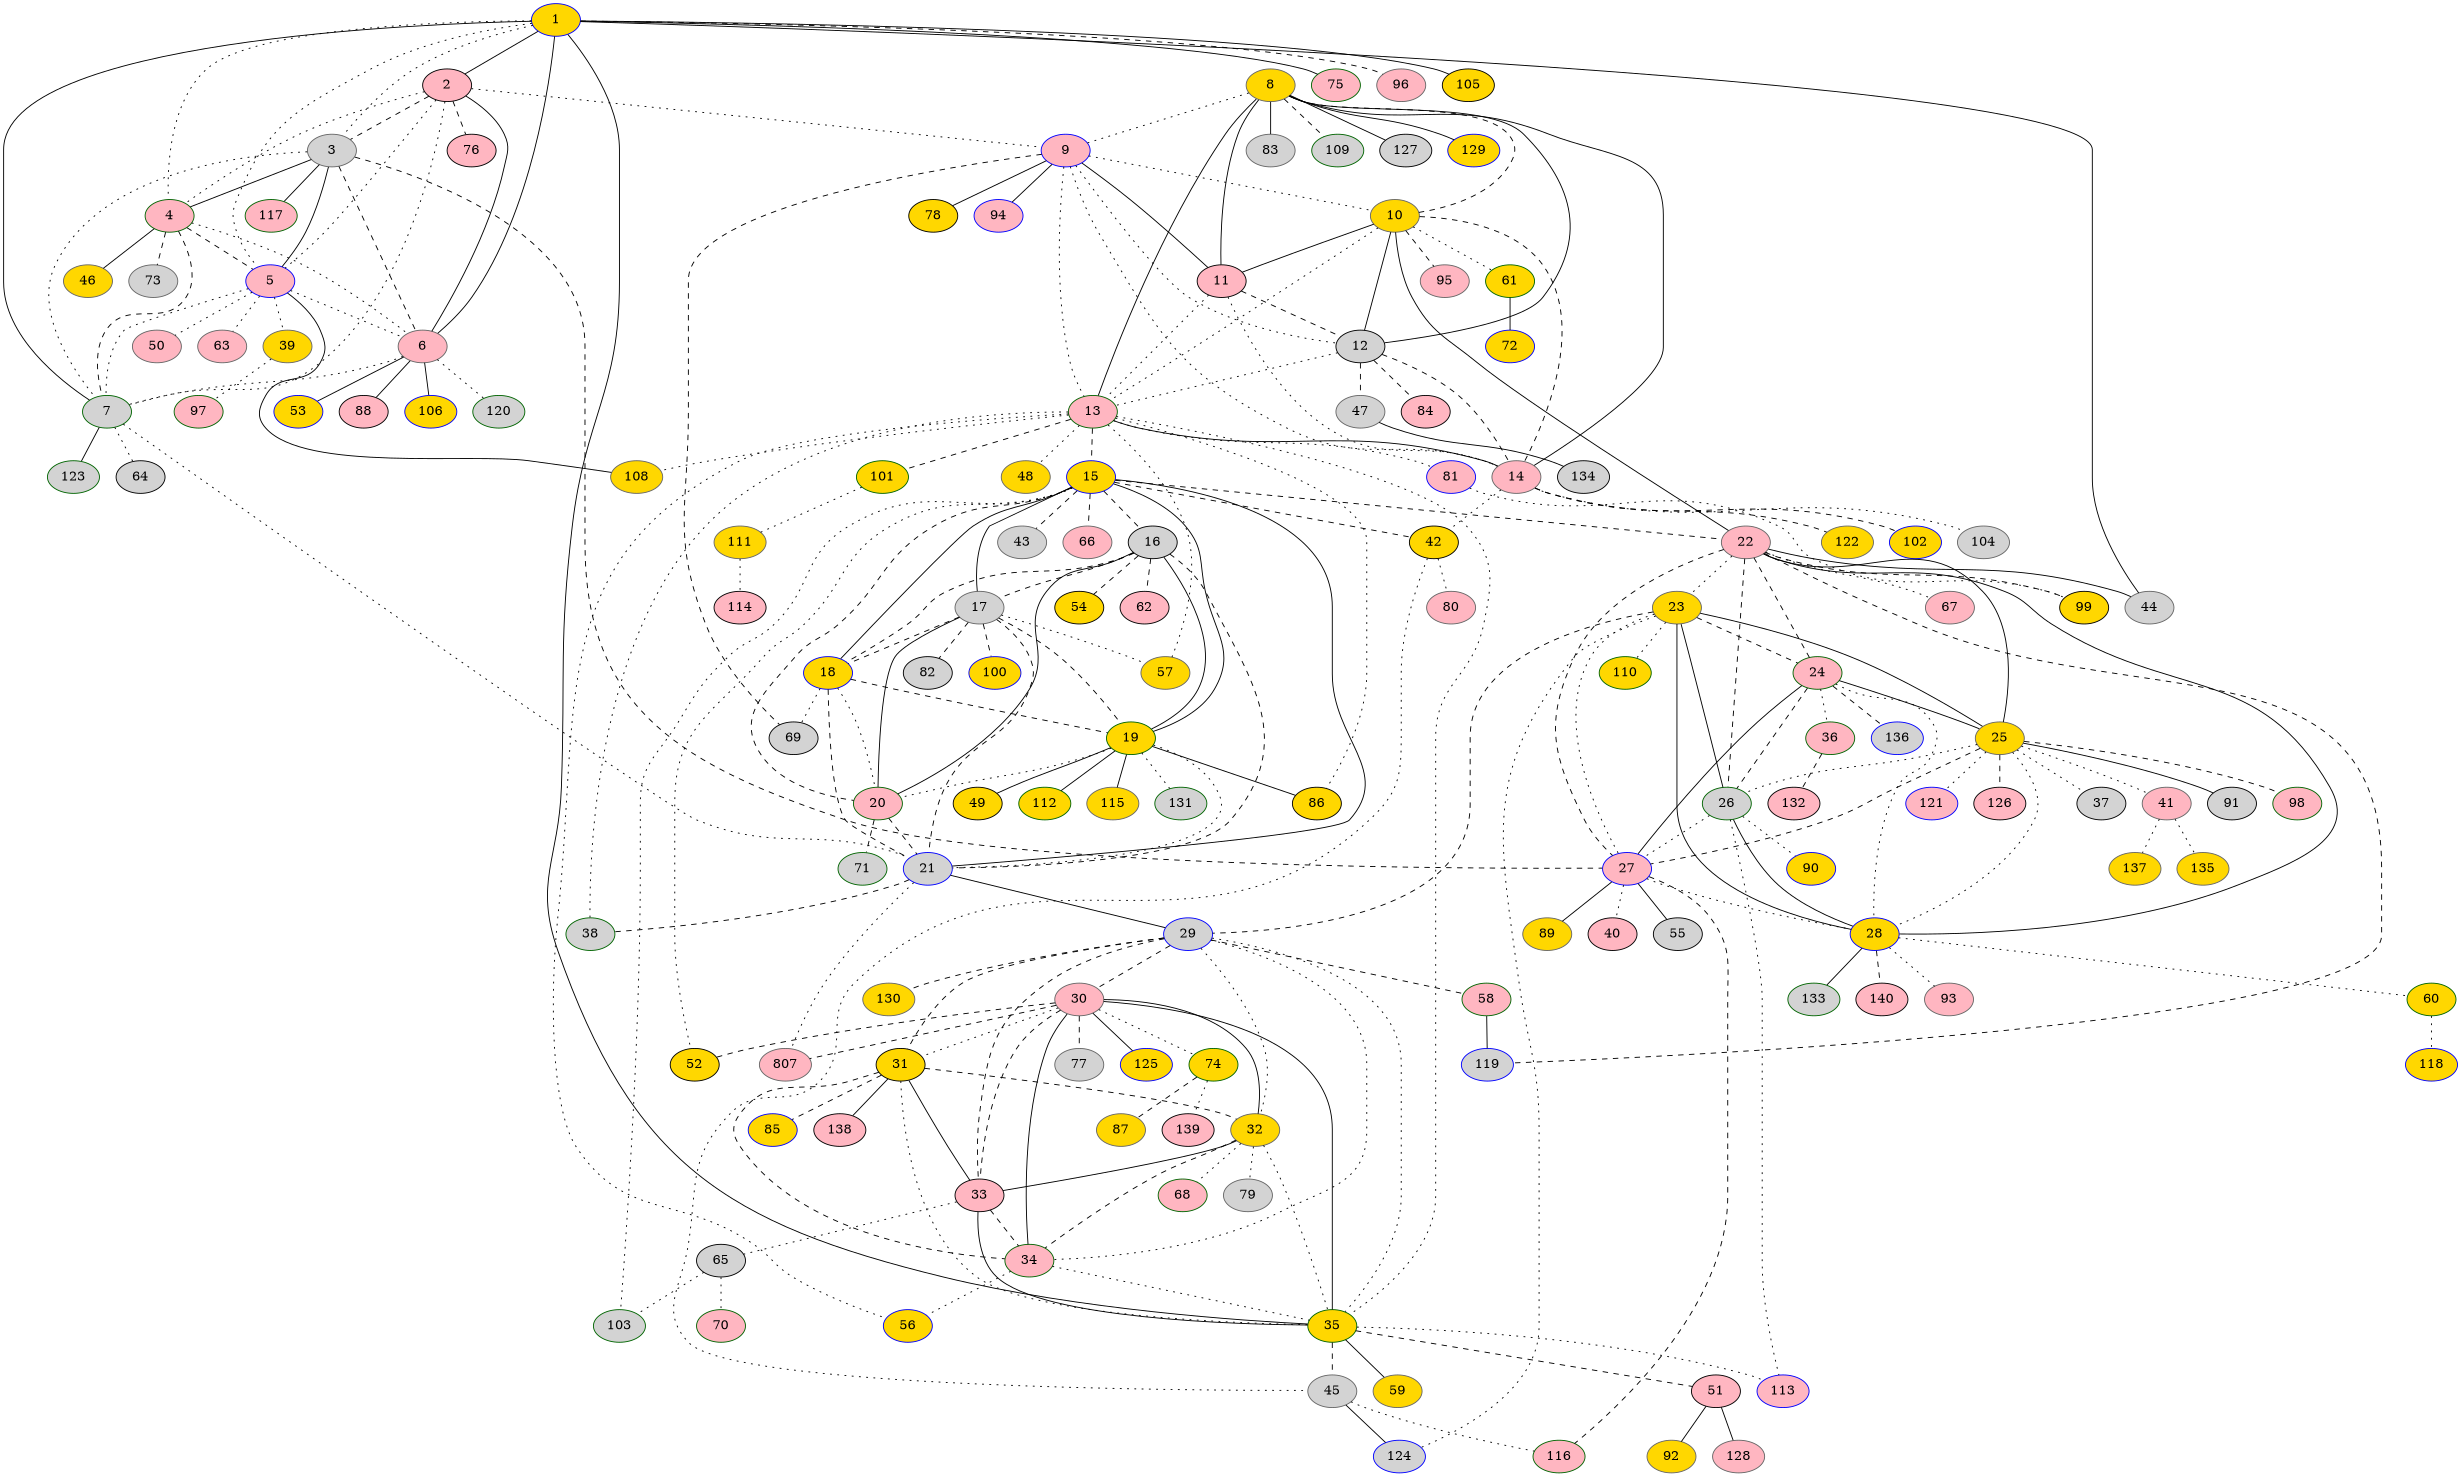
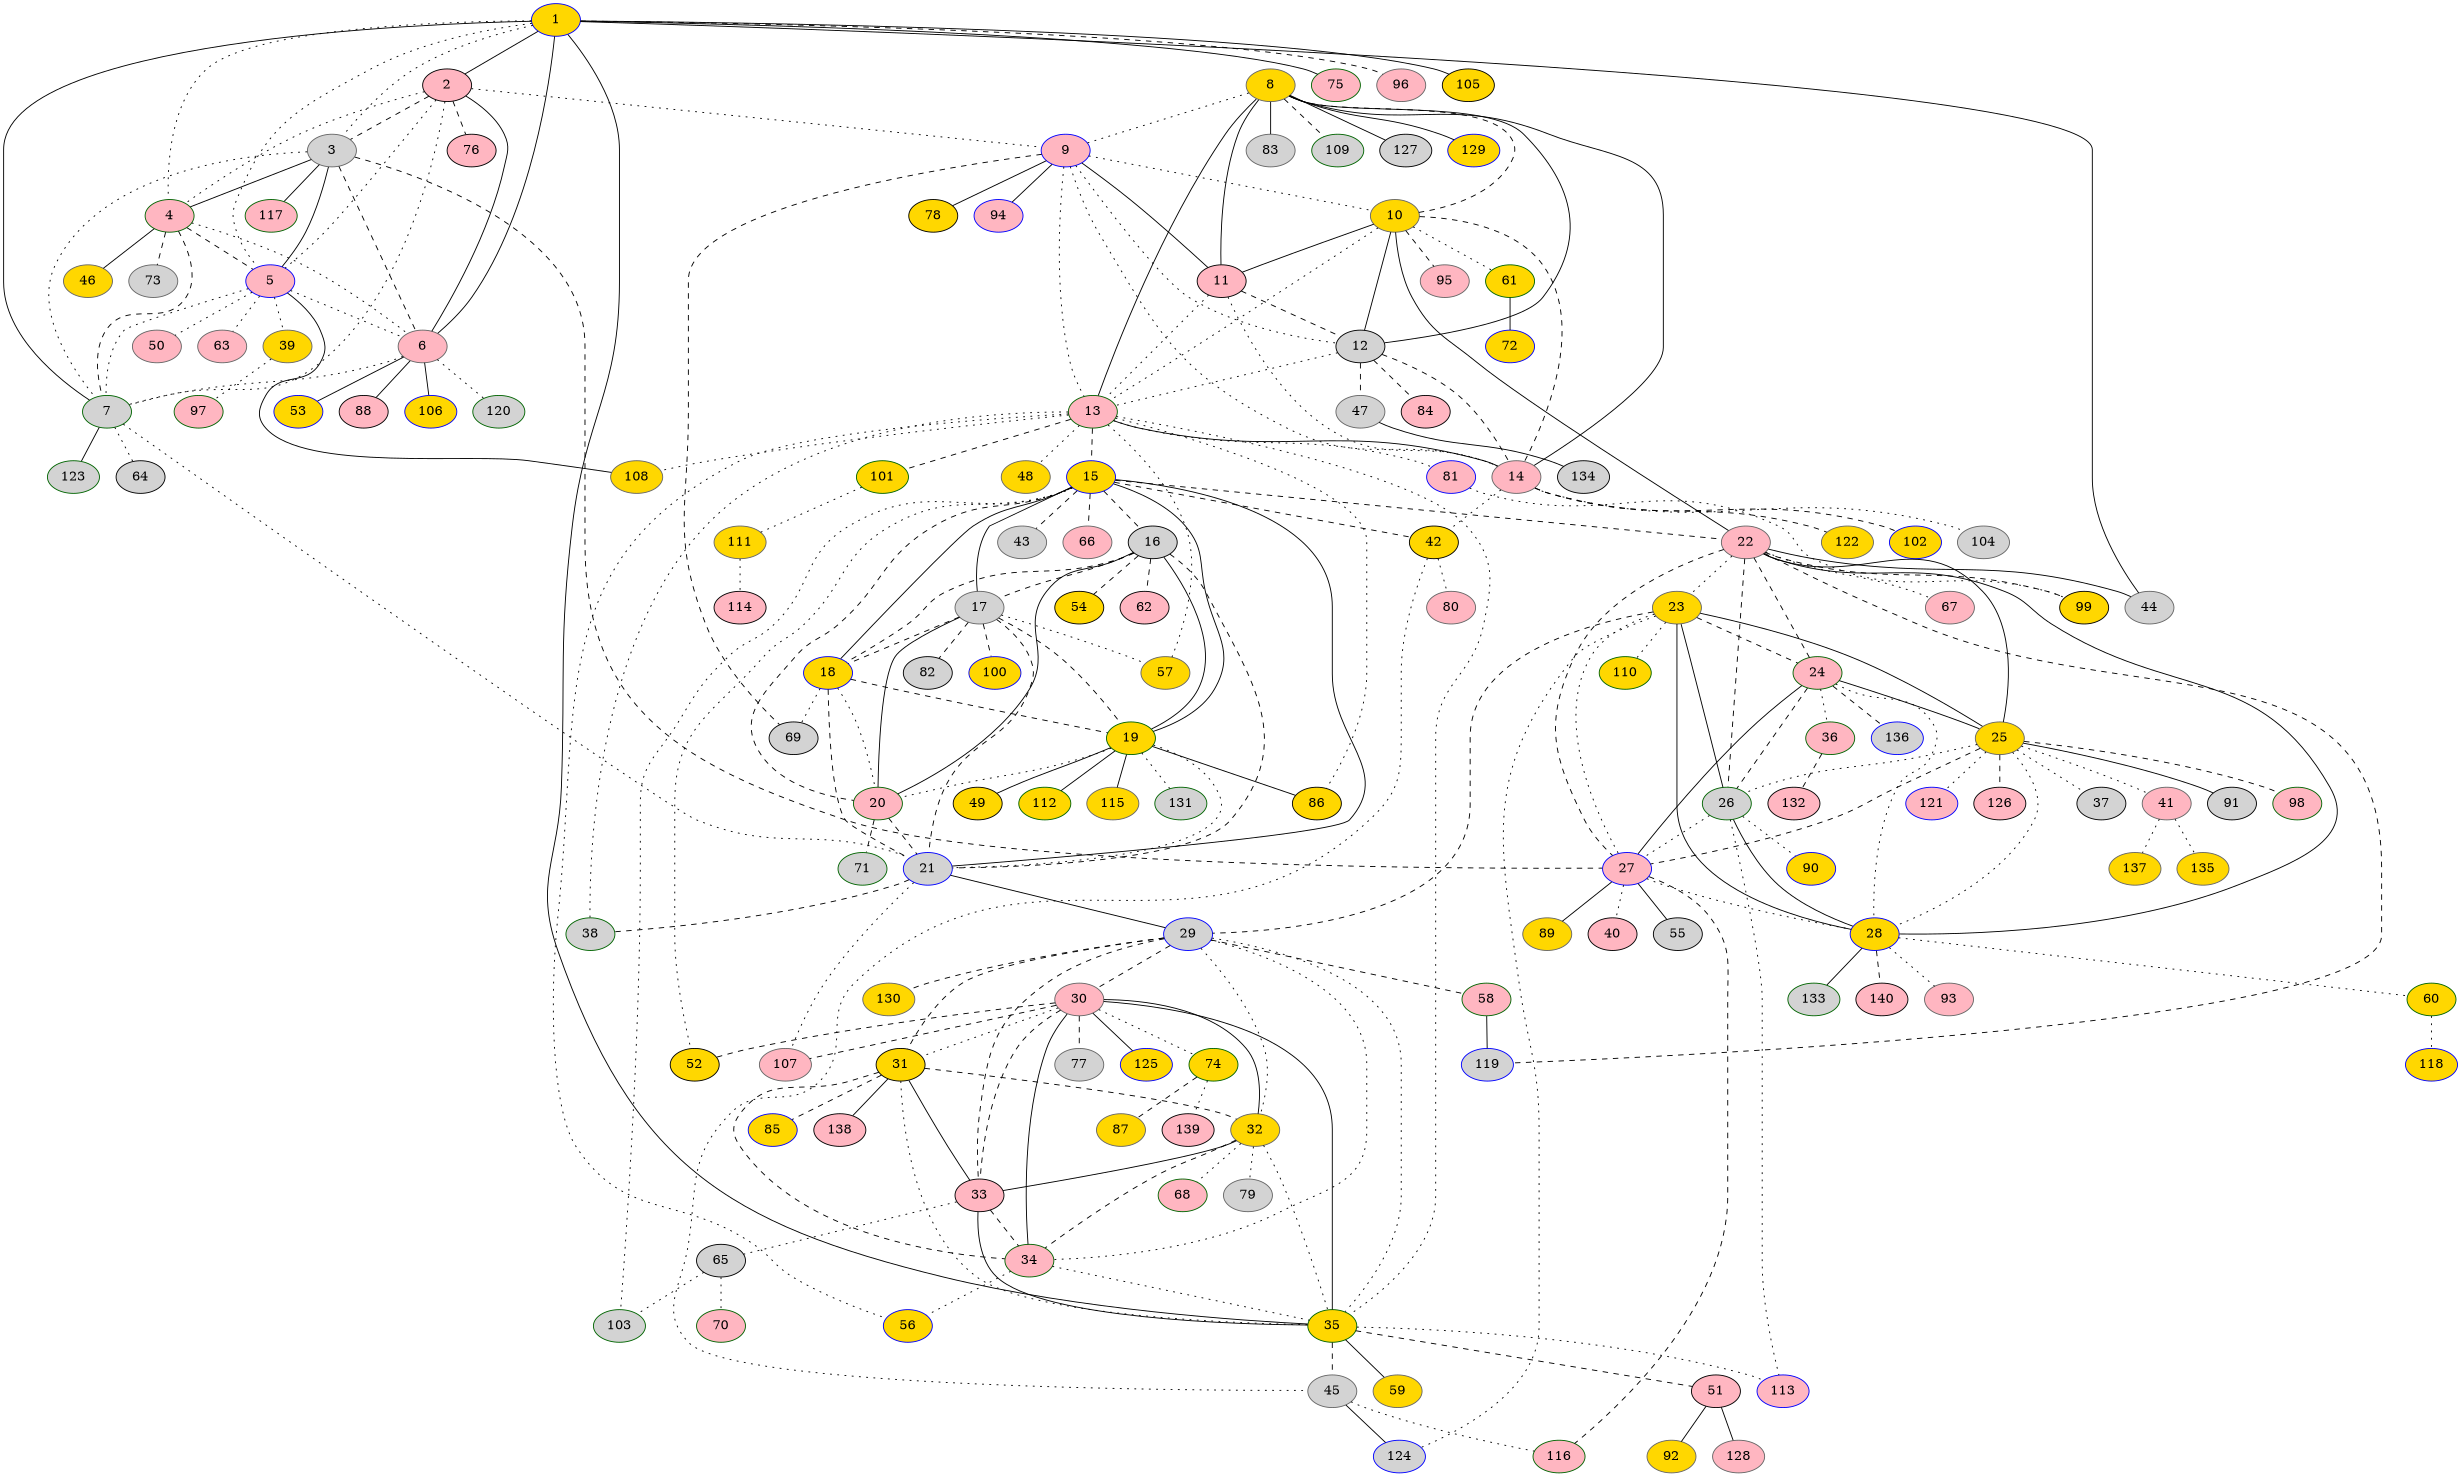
node "807": label "807" -> "107"
